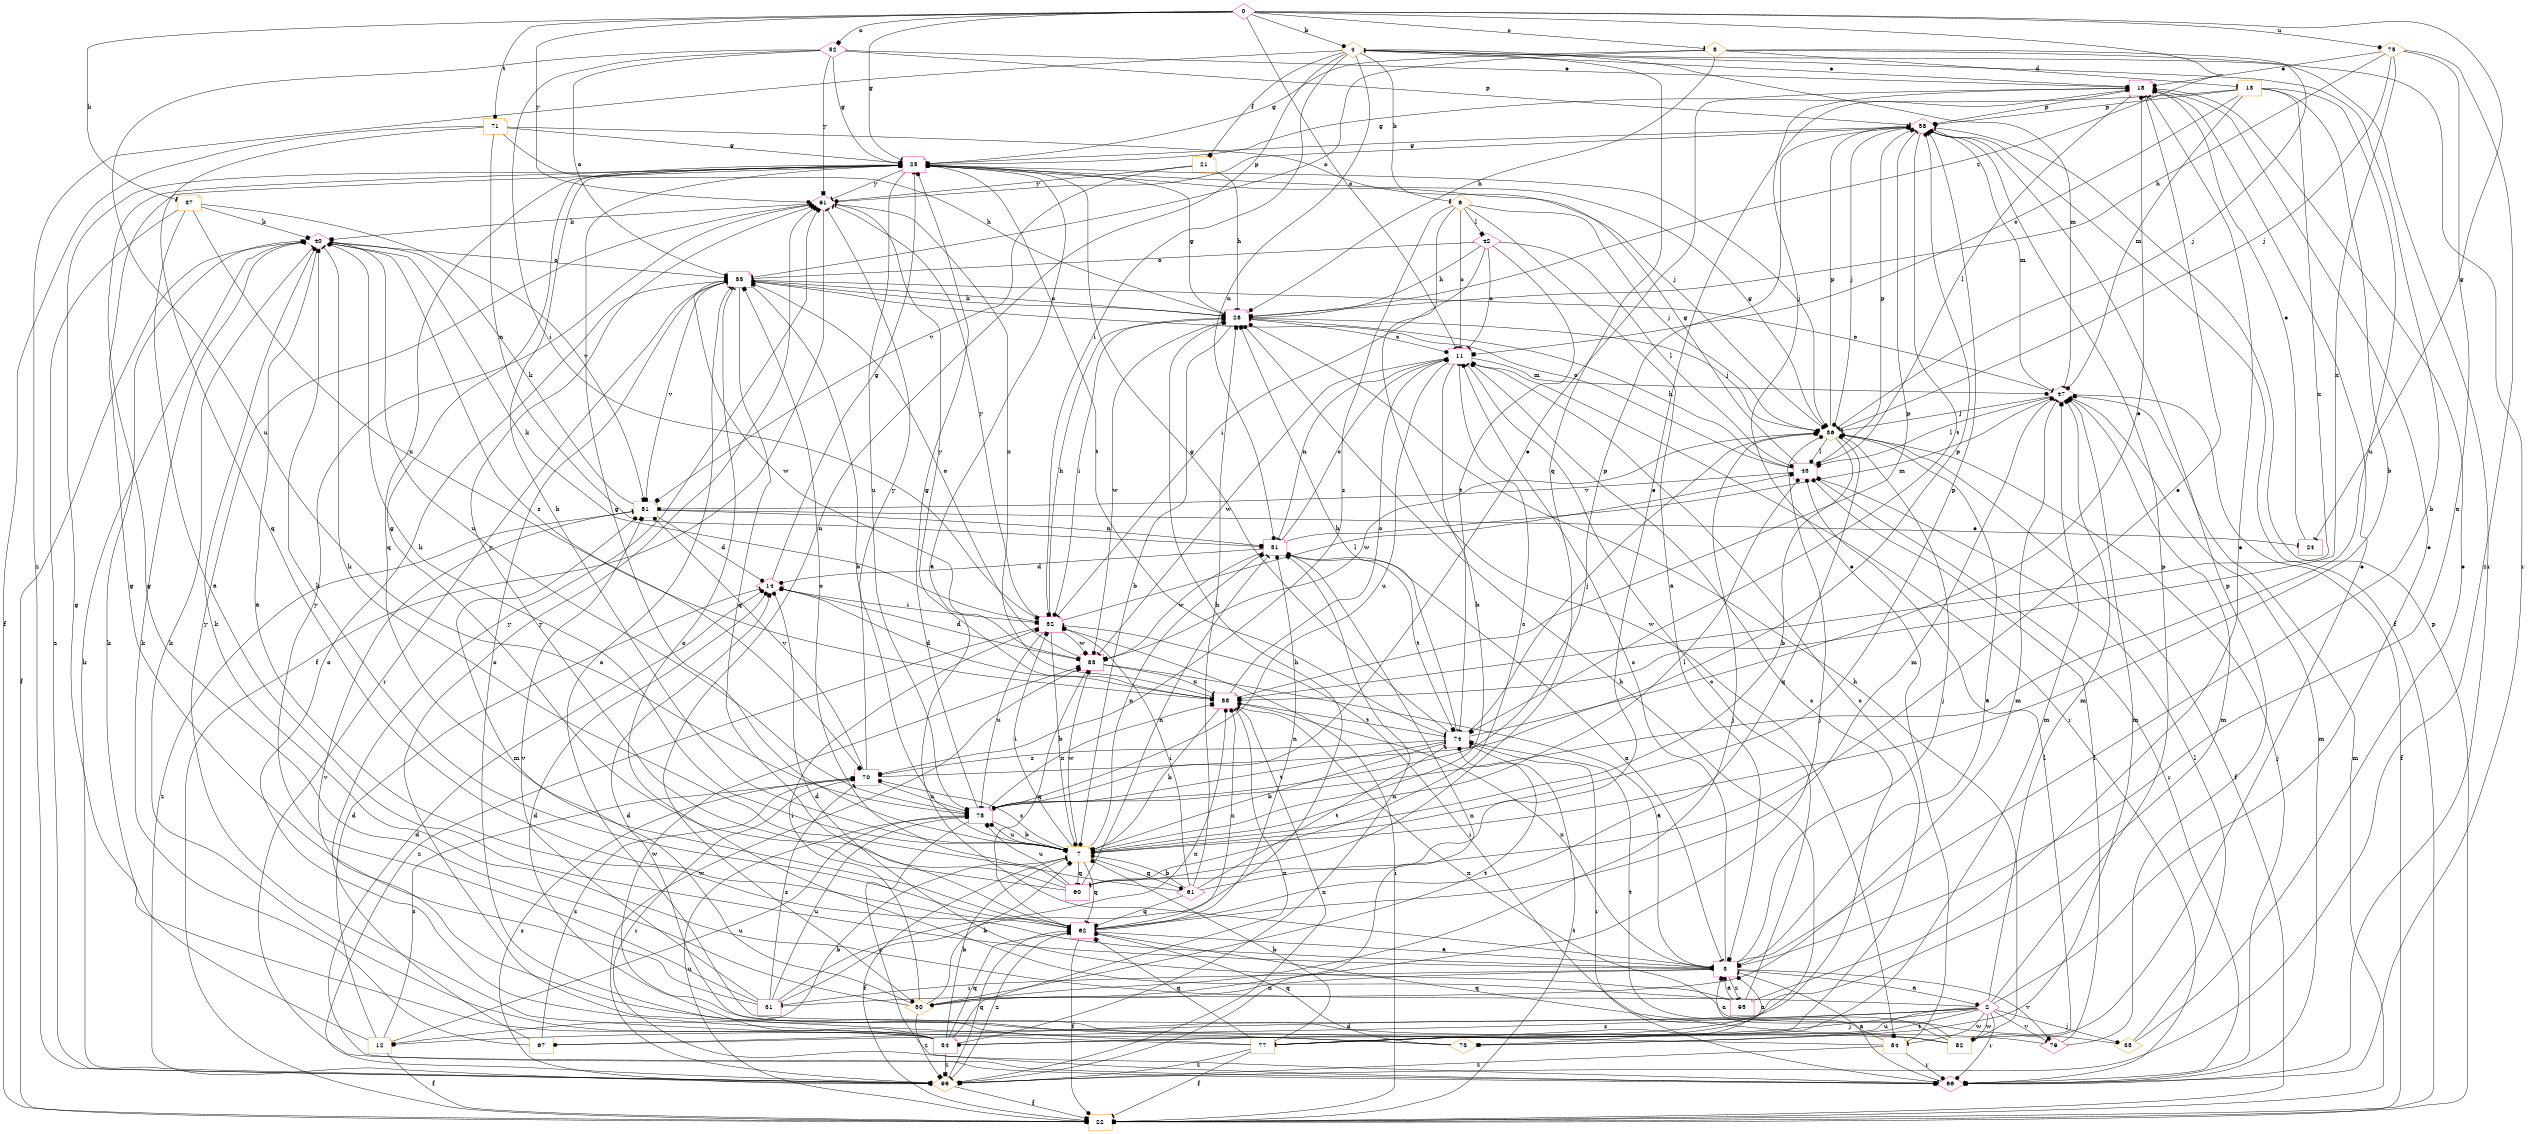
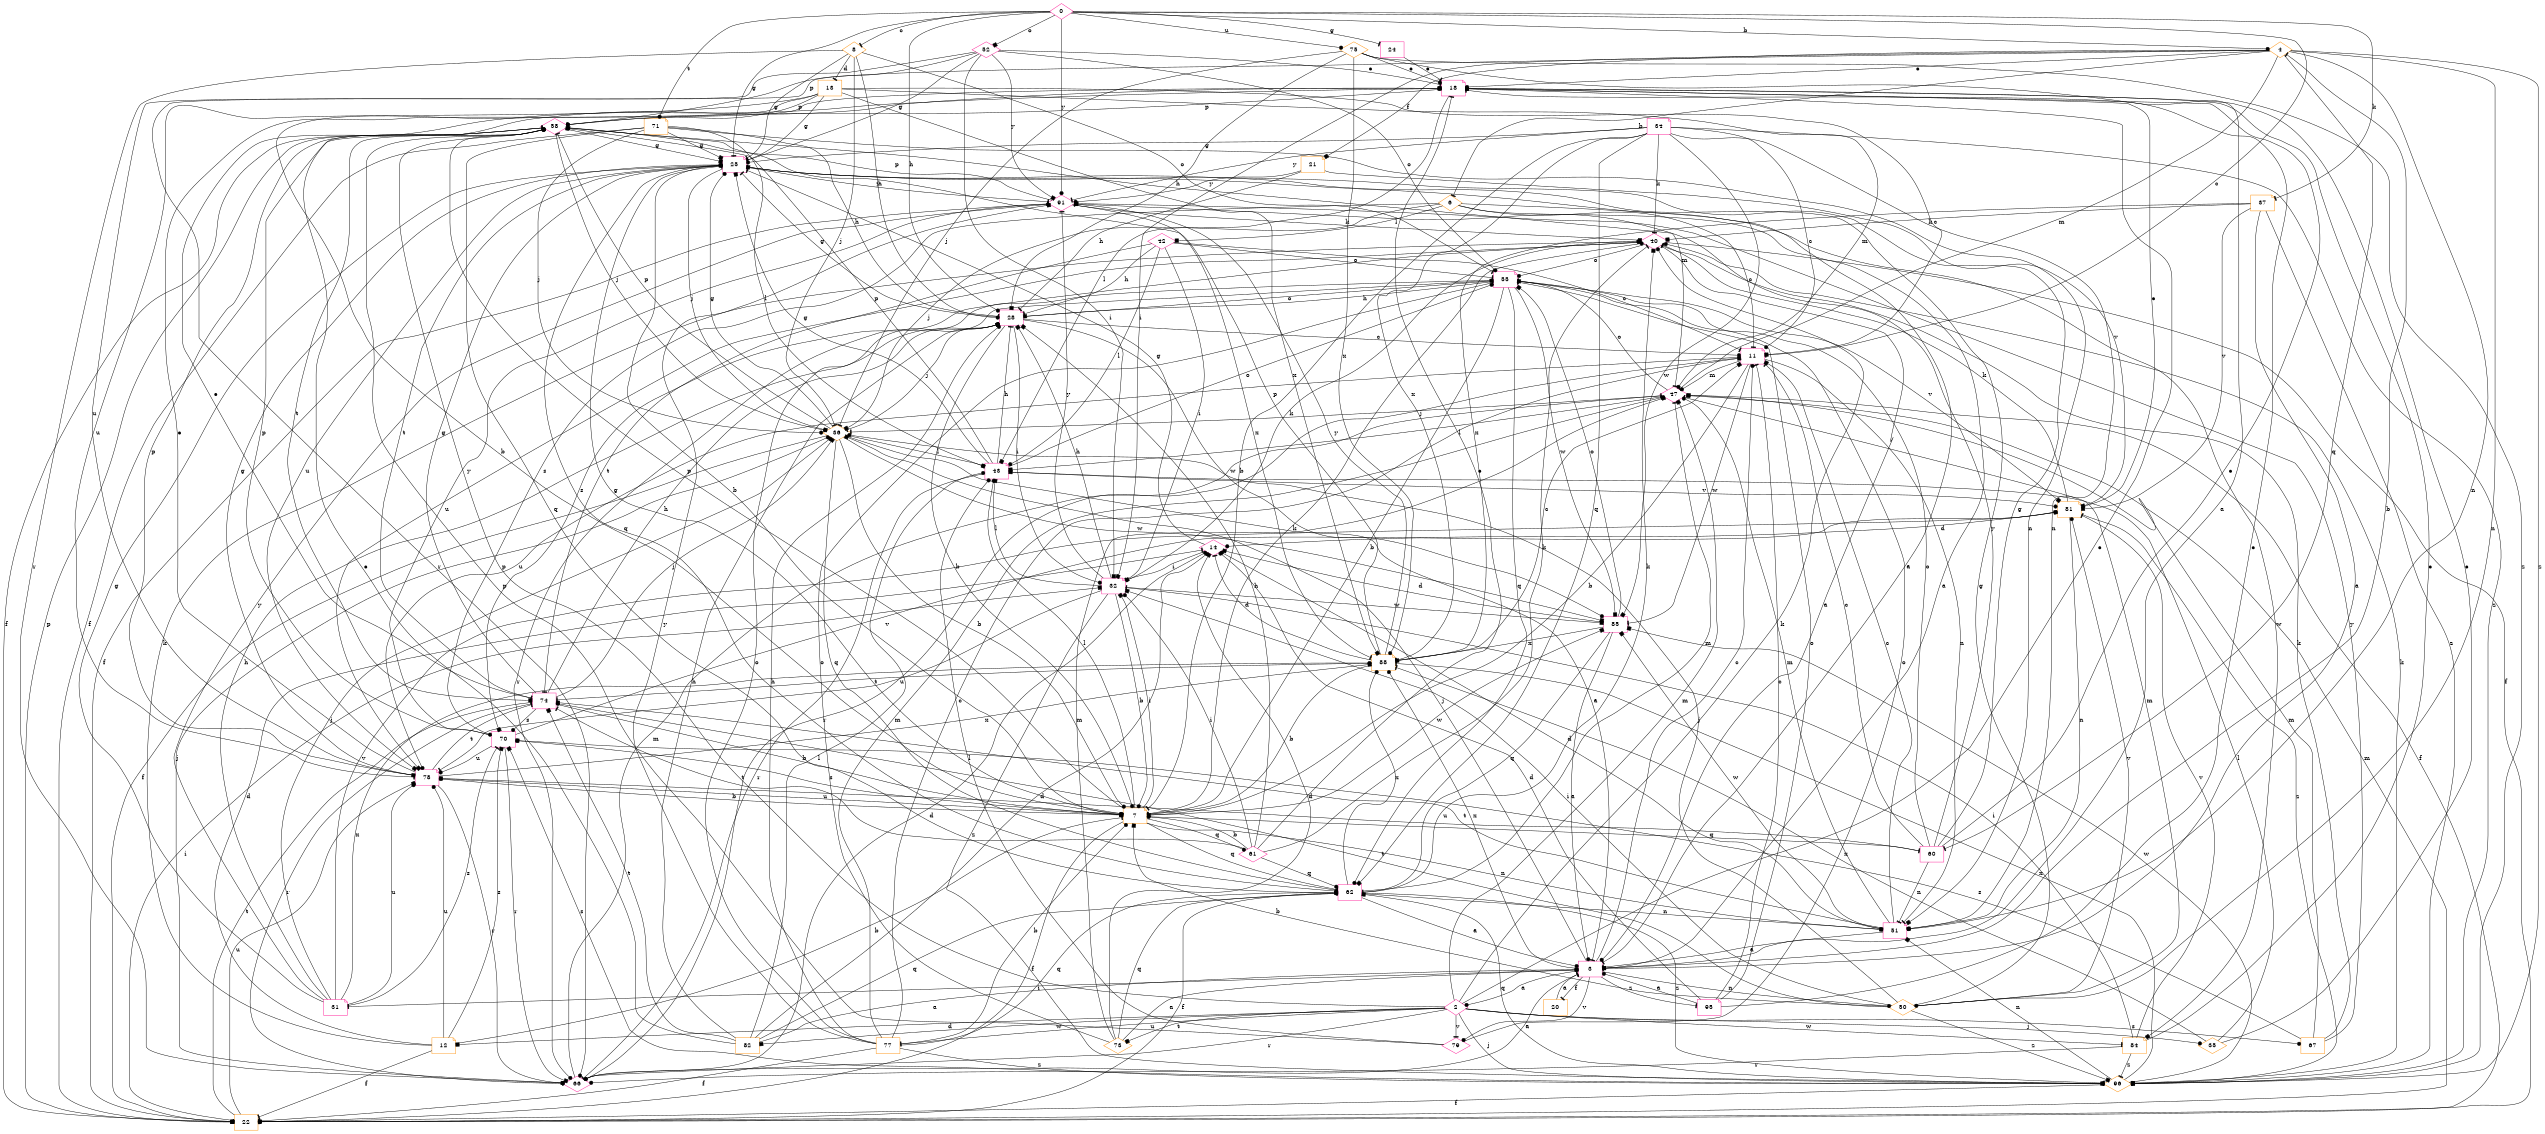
edge "0" -> "28": label "z" -> "h"
edge "71" -> "43": added, label "l"
edge "81" -> "24": now "81" -> "18"
node "88": color deeppink -> darkorange
edge "50" -> "81": label "m" -> "v"
node "20": added
edge "2" -> "34": now "2" -> "96"
